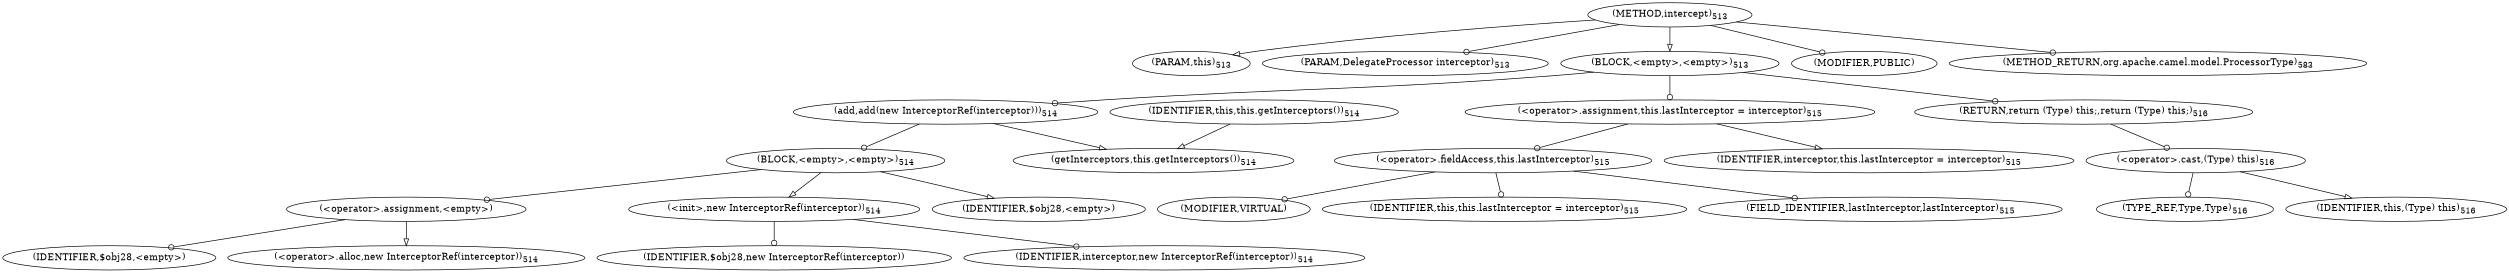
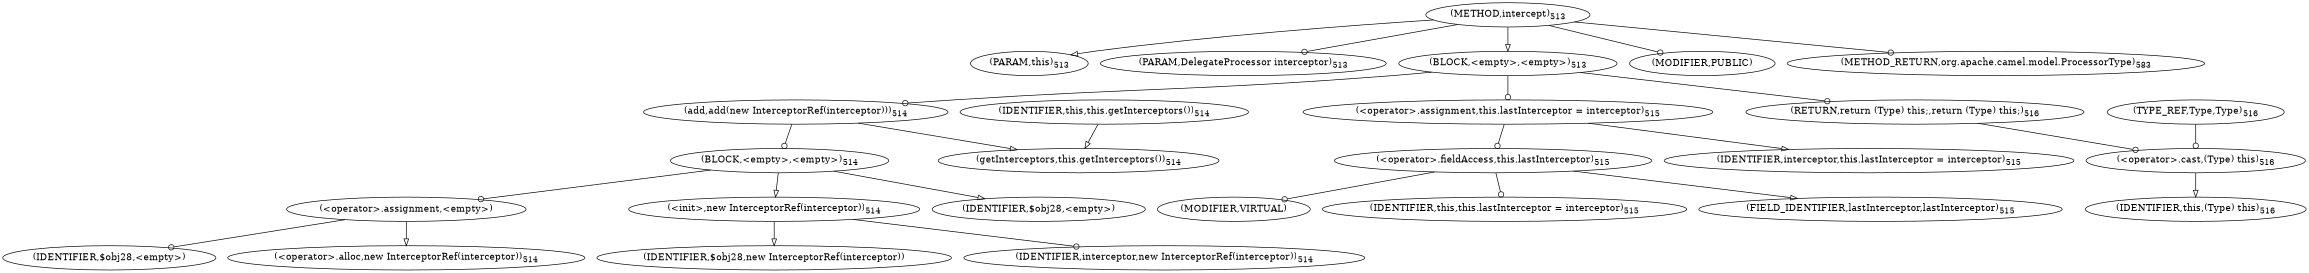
edge "(<operator>.cast,(Type) this)" -> "(TYPE_REF,Type,Type)": reversed
edge "(<operator>.fieldAccess,this.lastInterceptor)" -> "(FIELD_IDENTIFIER,lastInterceptor,lastInterceptor)": arrowhead odot -> onormal
edge "(<init>,new InterceptorRef(interceptor))" -> "(IDENTIFIER,$obj28,new InterceptorRef(interceptor))": arrowhead odot -> onormal
